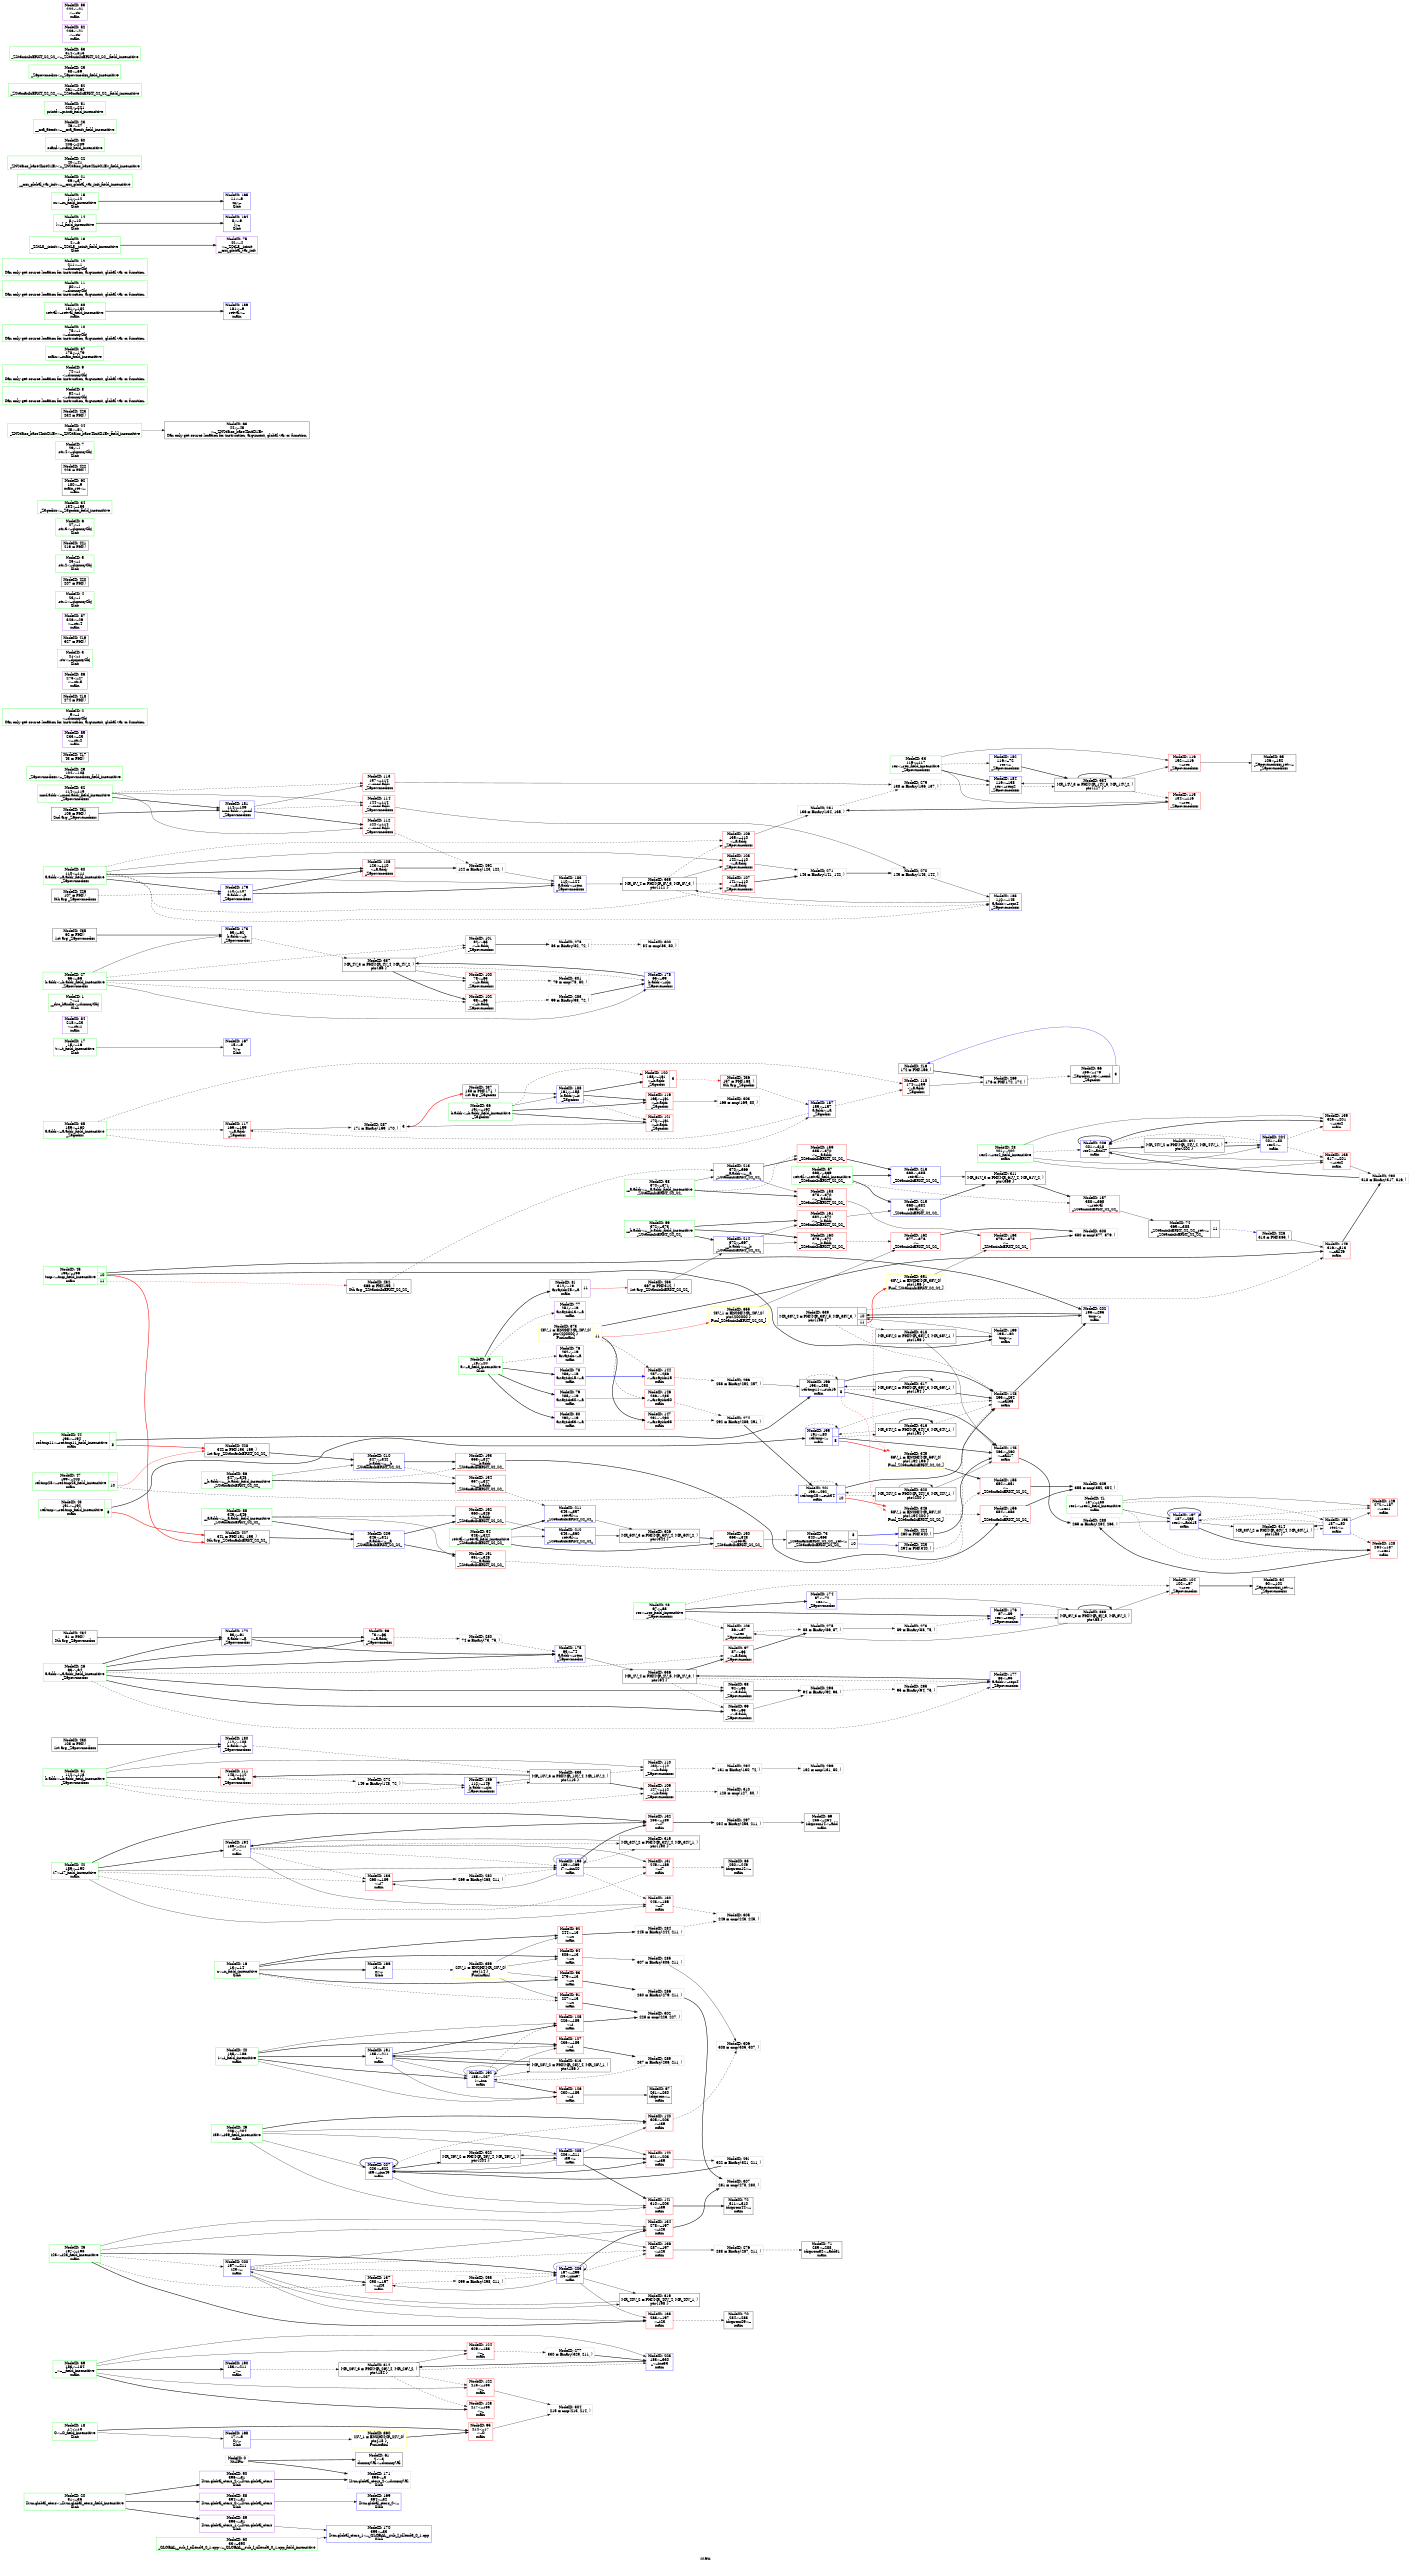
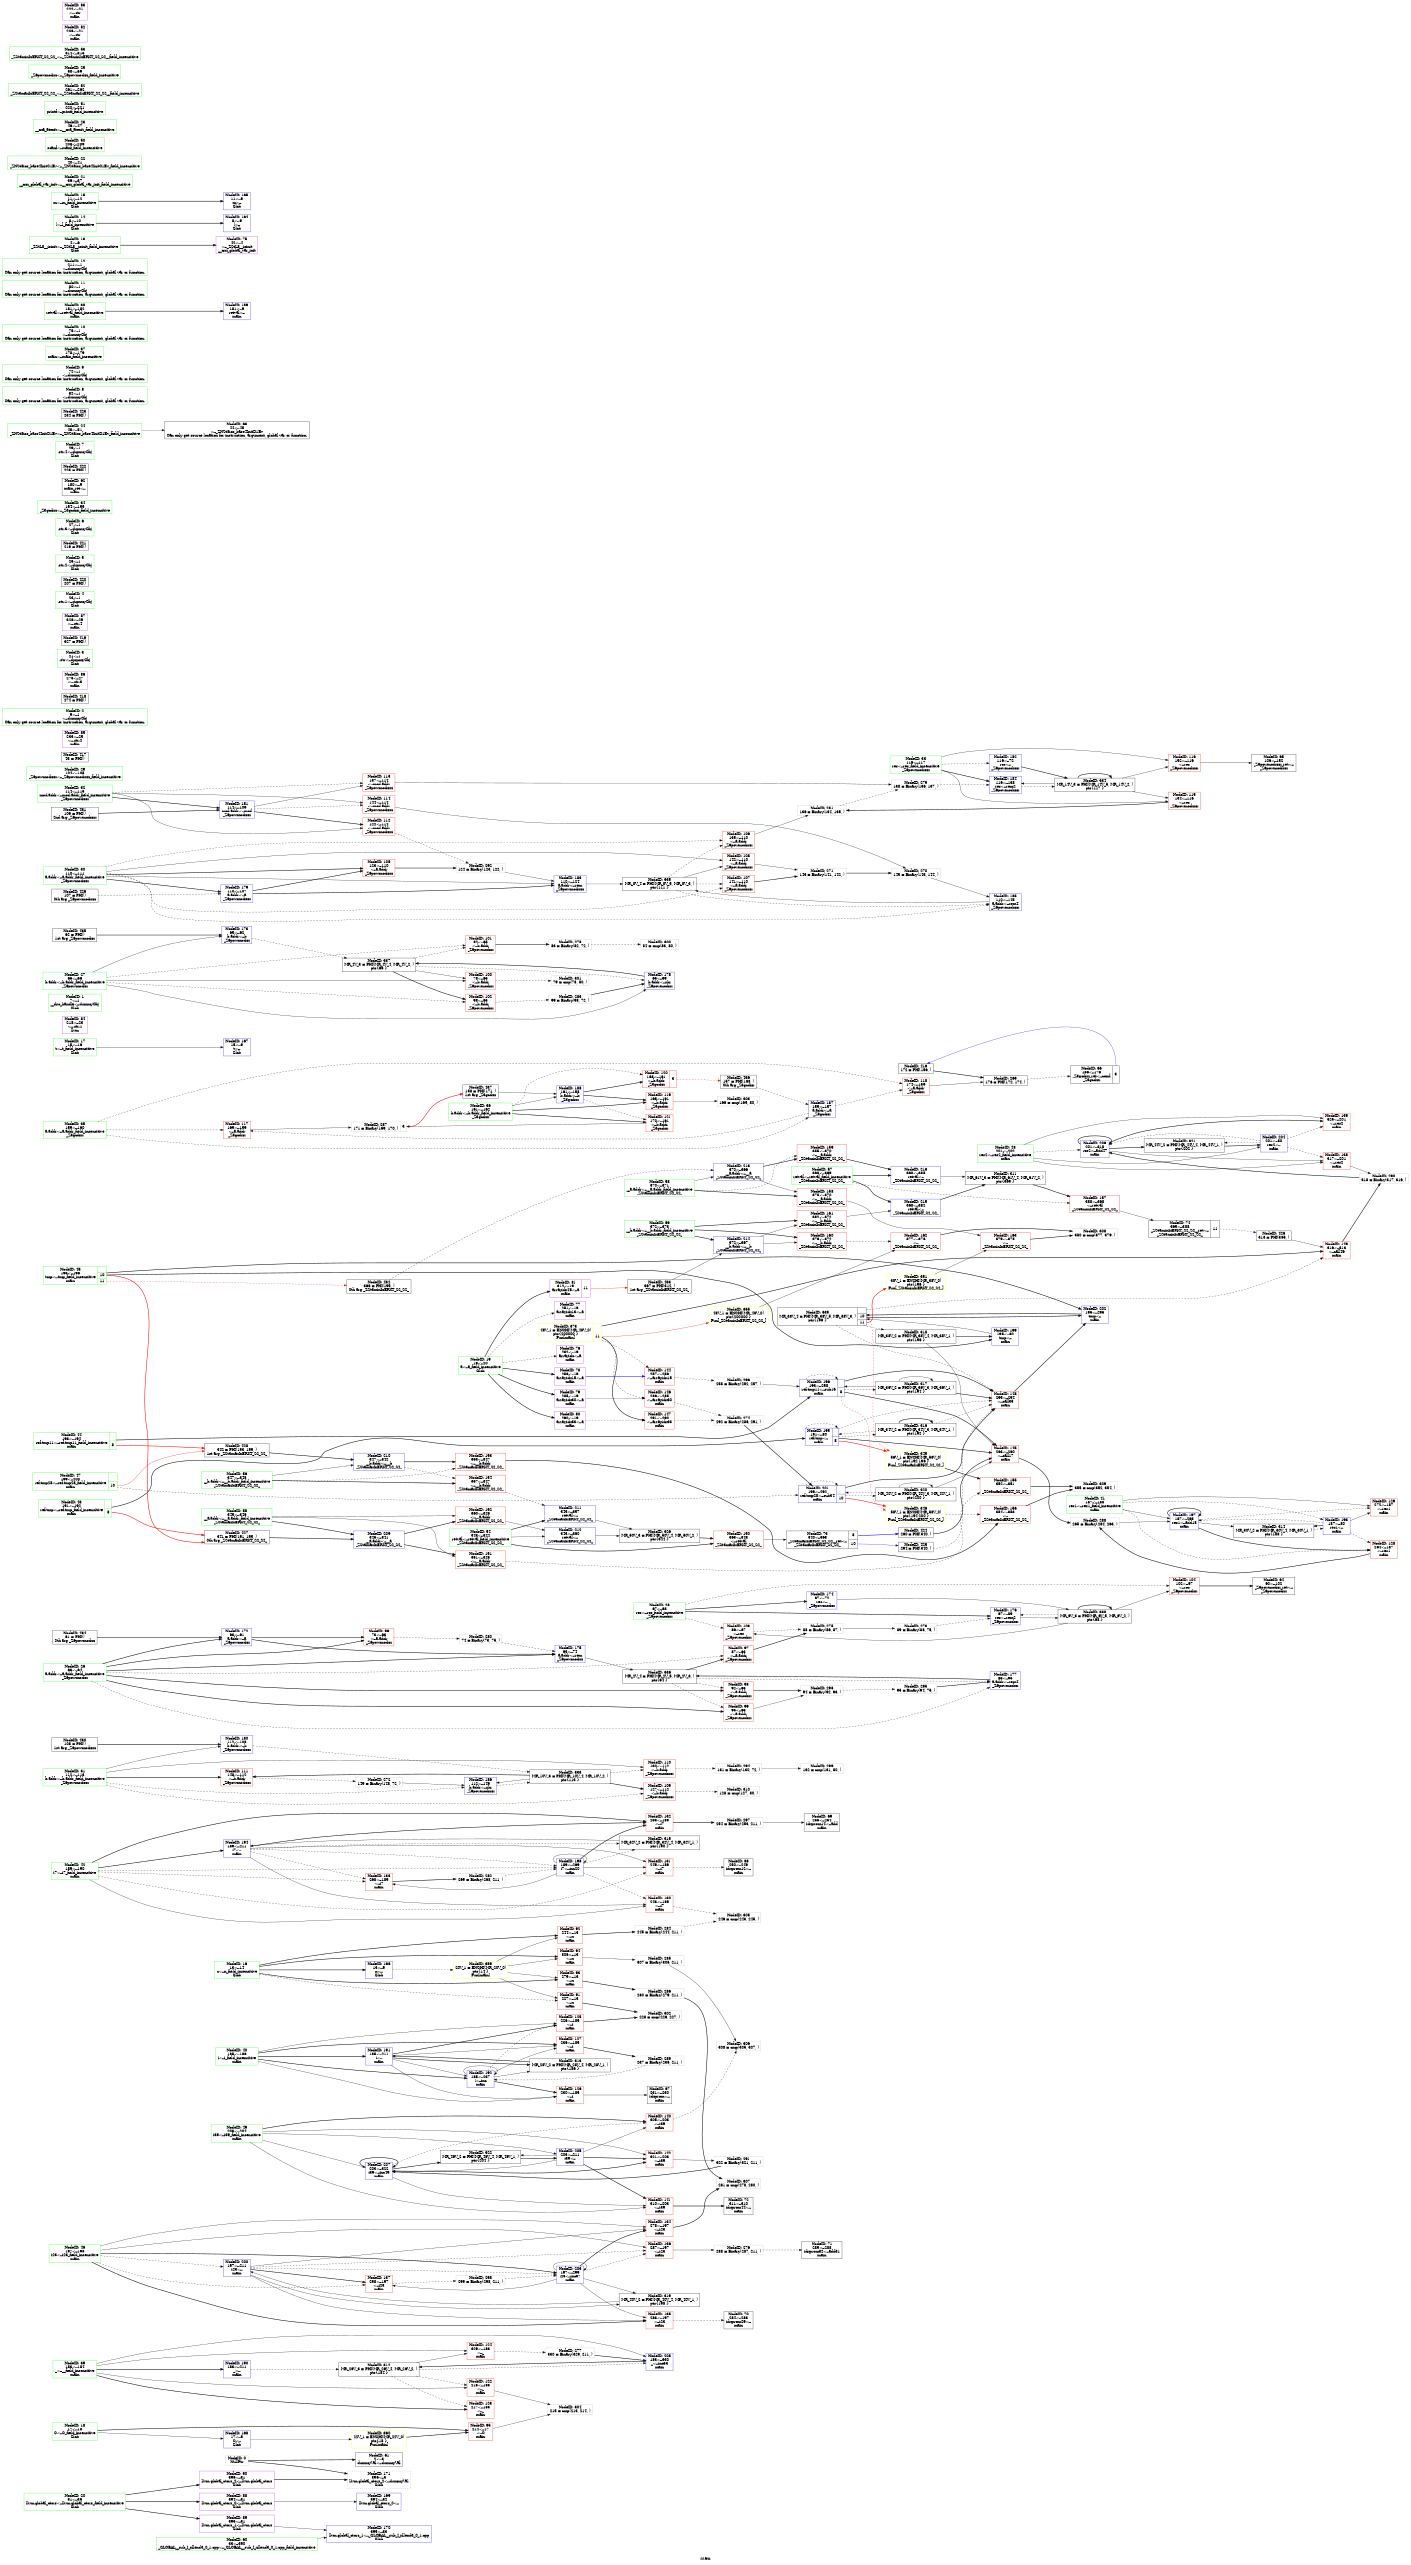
edge "NodeID: 334" -> "NodeID: 115": style dashed -> solid
node "NodeID: 84": text "main" -> "llvm"
edge "NodeID: 42" -> "NodeID: 198": style solid -> dashed
